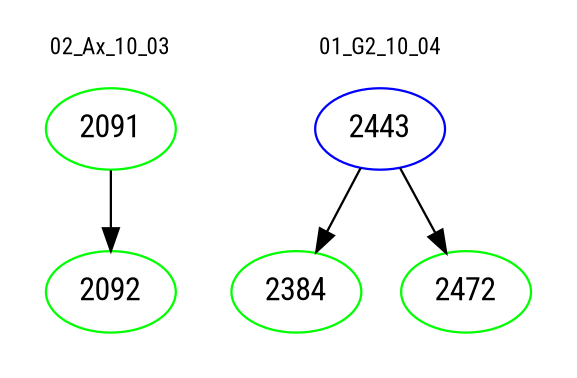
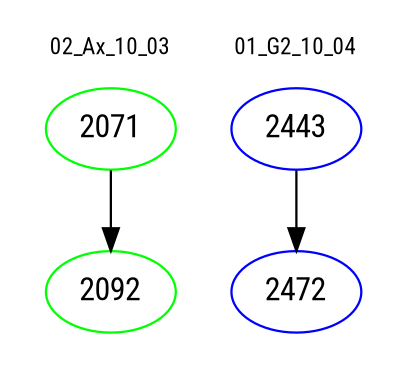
node "2091": label "2091" -> "2071"
node "2384": removed
node "2472": color green -> blue
